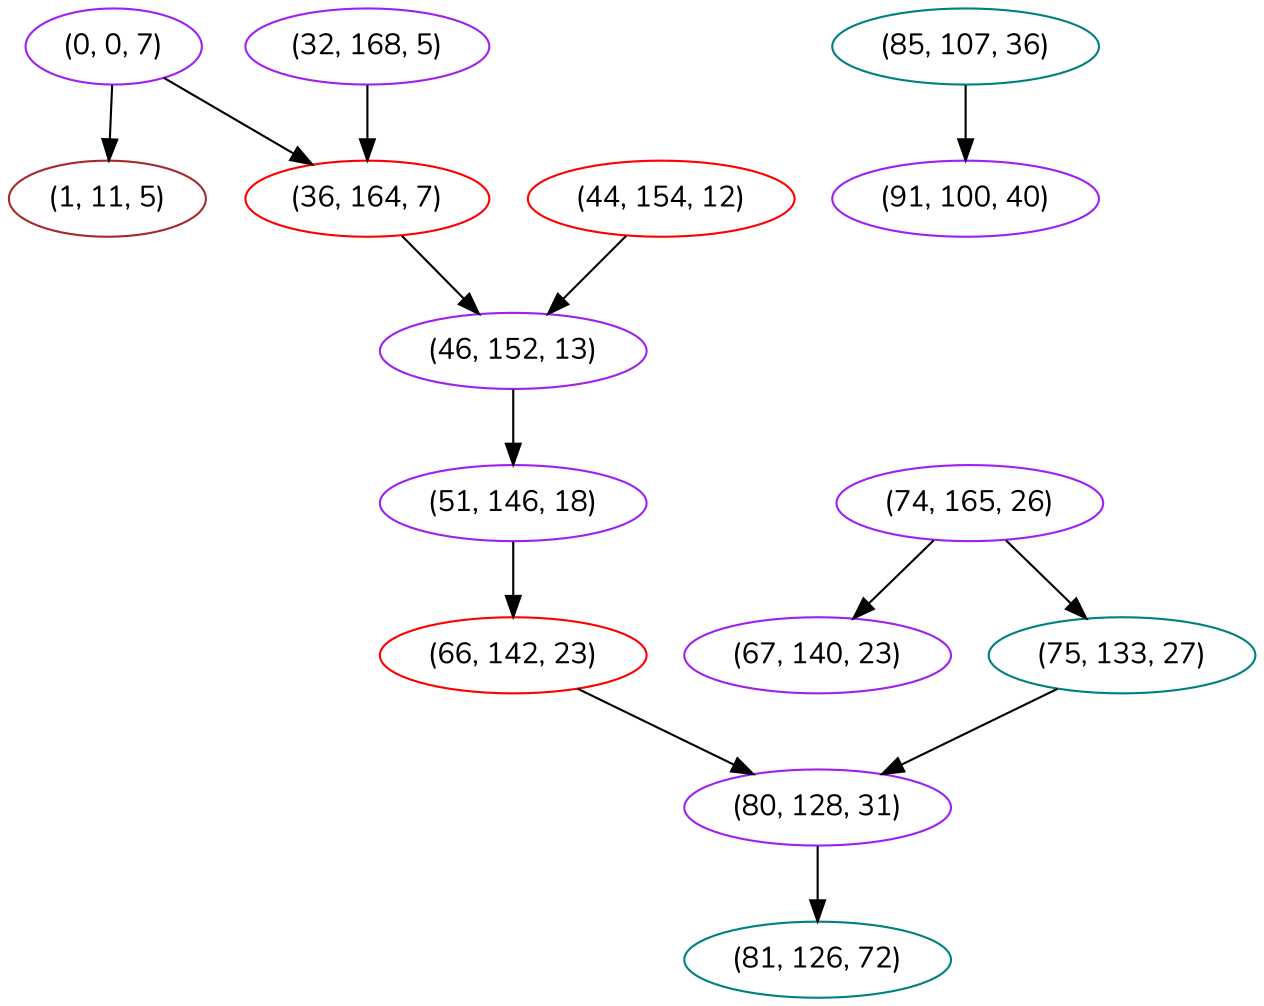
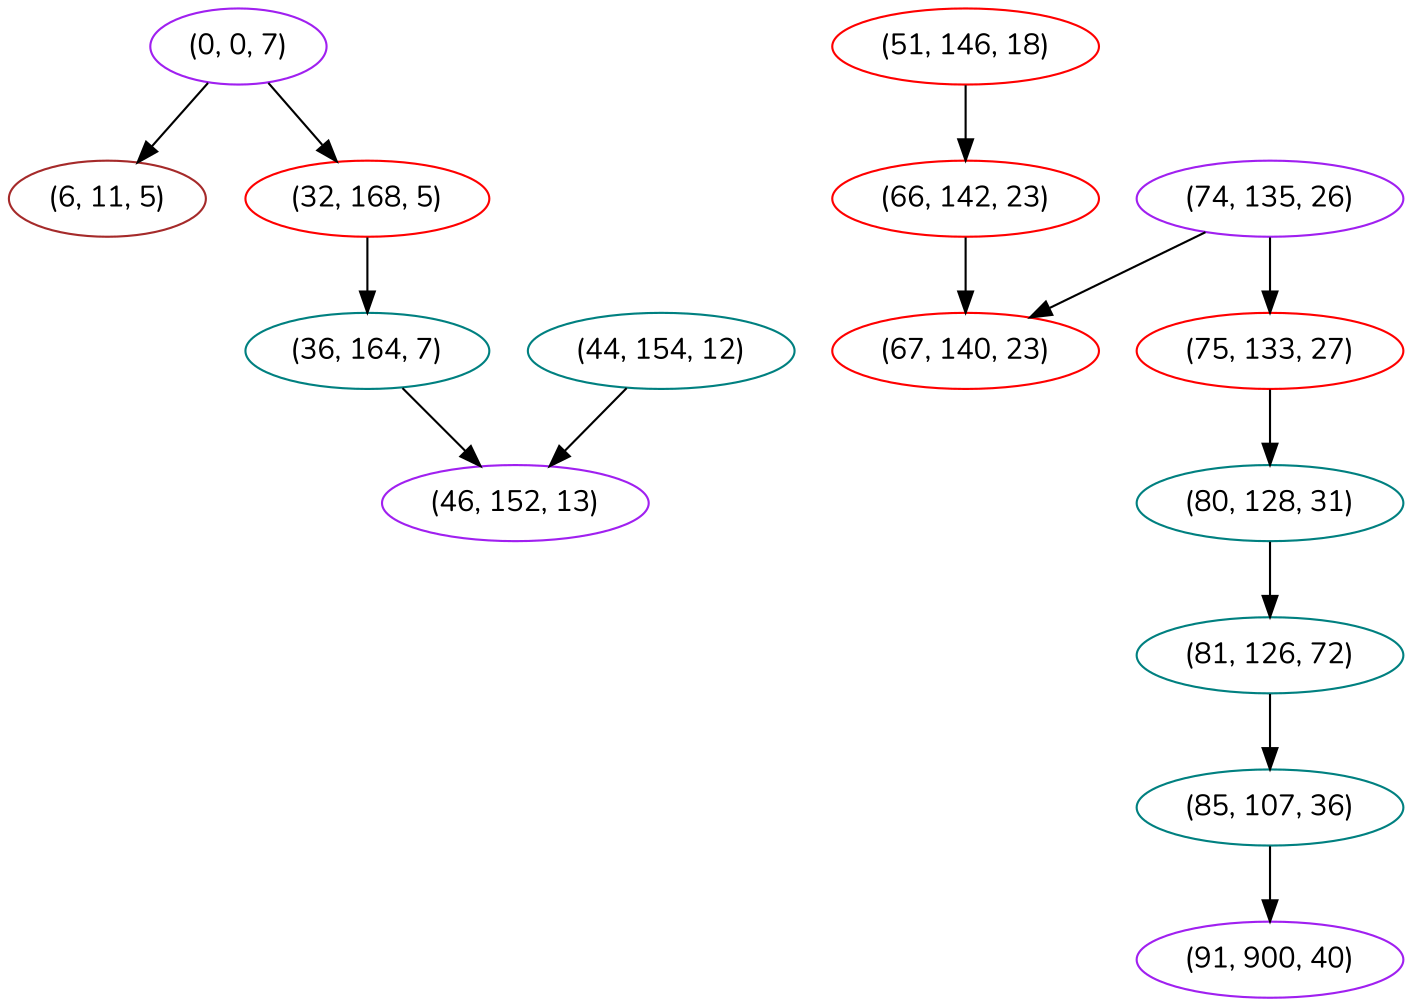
node "(32, 168, 5)": color purple -> red
edge "(0, 0, 7)" -> "(36, 164, 7)": now "(0, 0, 7)" -> "(32, 168, 5)"
node "(1, 11, 5)": label "(1, 11, 5)" -> "(6, 11, 5)"
node "(36, 164, 7)": color red -> teal
node "(44, 154, 12)": color red -> teal
node "(91, 100, 40)": label "(91, 100, 40)" -> "(91, 900, 40)"
edge "(46, 152, 13)" -> "(51, 146, 18)": removed
node "(51, 146, 18)": color purple -> red
node "(74, 165, 26)": label "(74, 165, 26)" -> "(74, 135, 26)"
node "(67, 140, 23)": color purple -> red
node "(75, 133, 27)": color teal -> red
edge "(81, 126, 72)" -> "(85, 107, 36)": added
edge "(66, 142, 23)" -> "(80, 128, 31)": now "(66, 142, 23)" -> "(67, 140, 23)"
node "(80, 128, 31)": color purple -> teal
